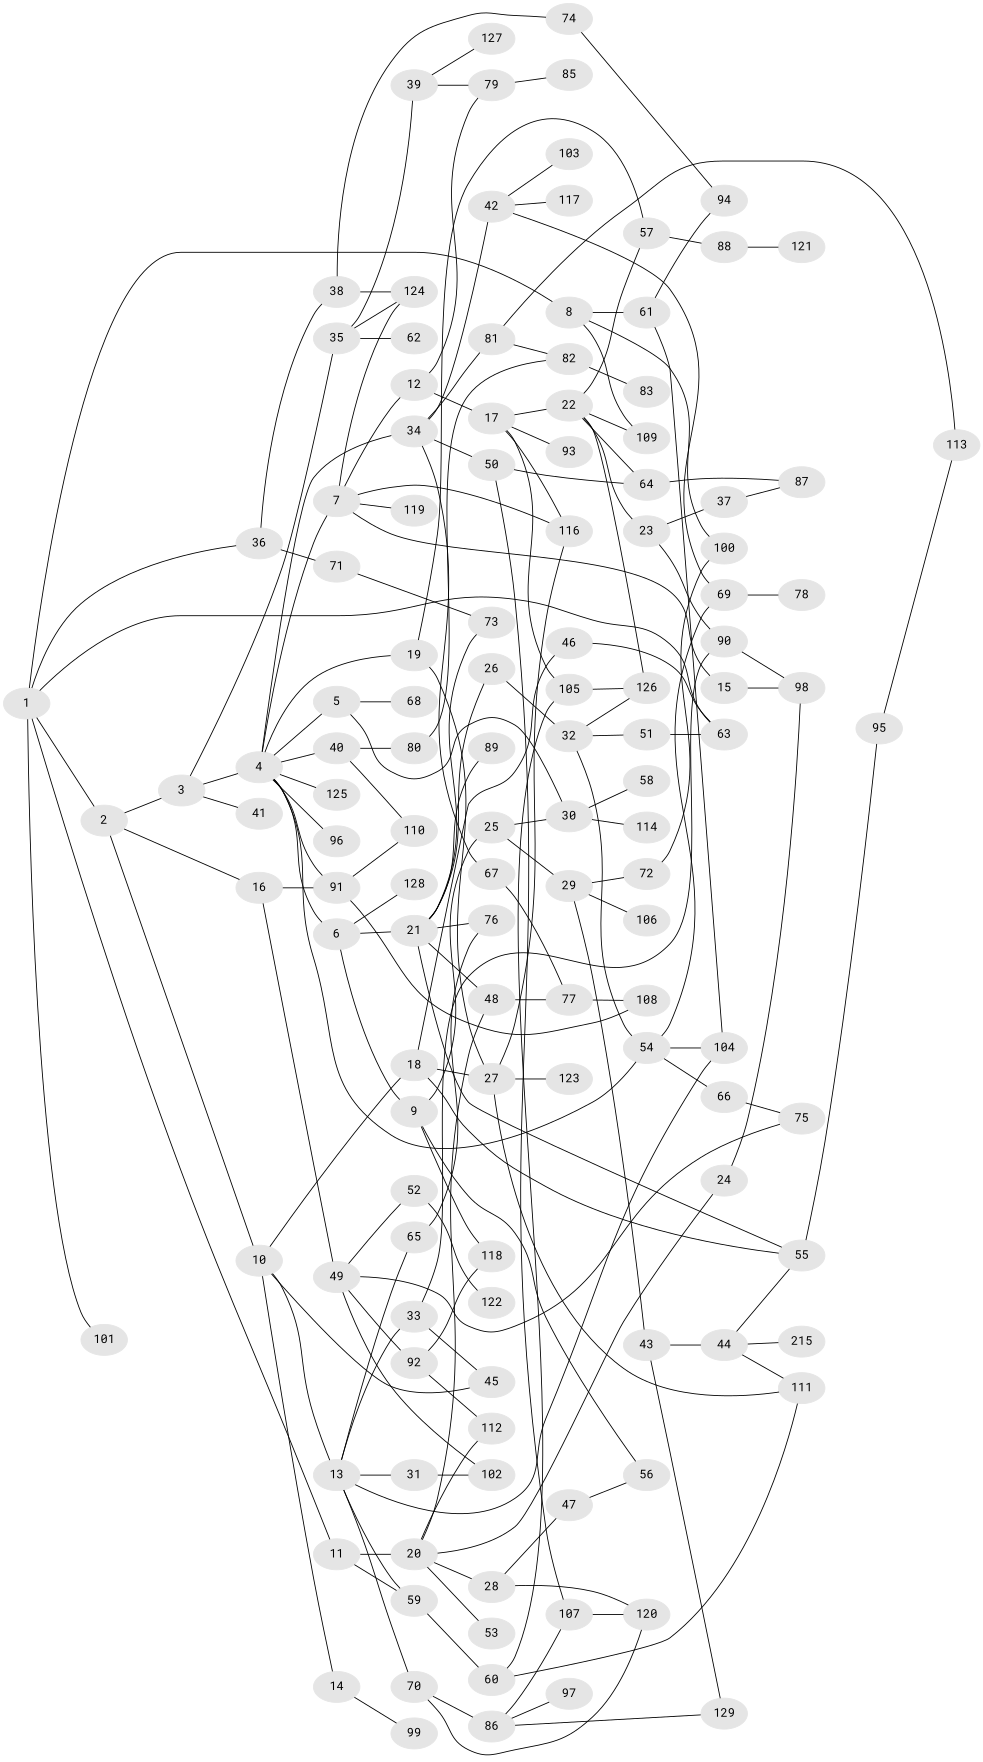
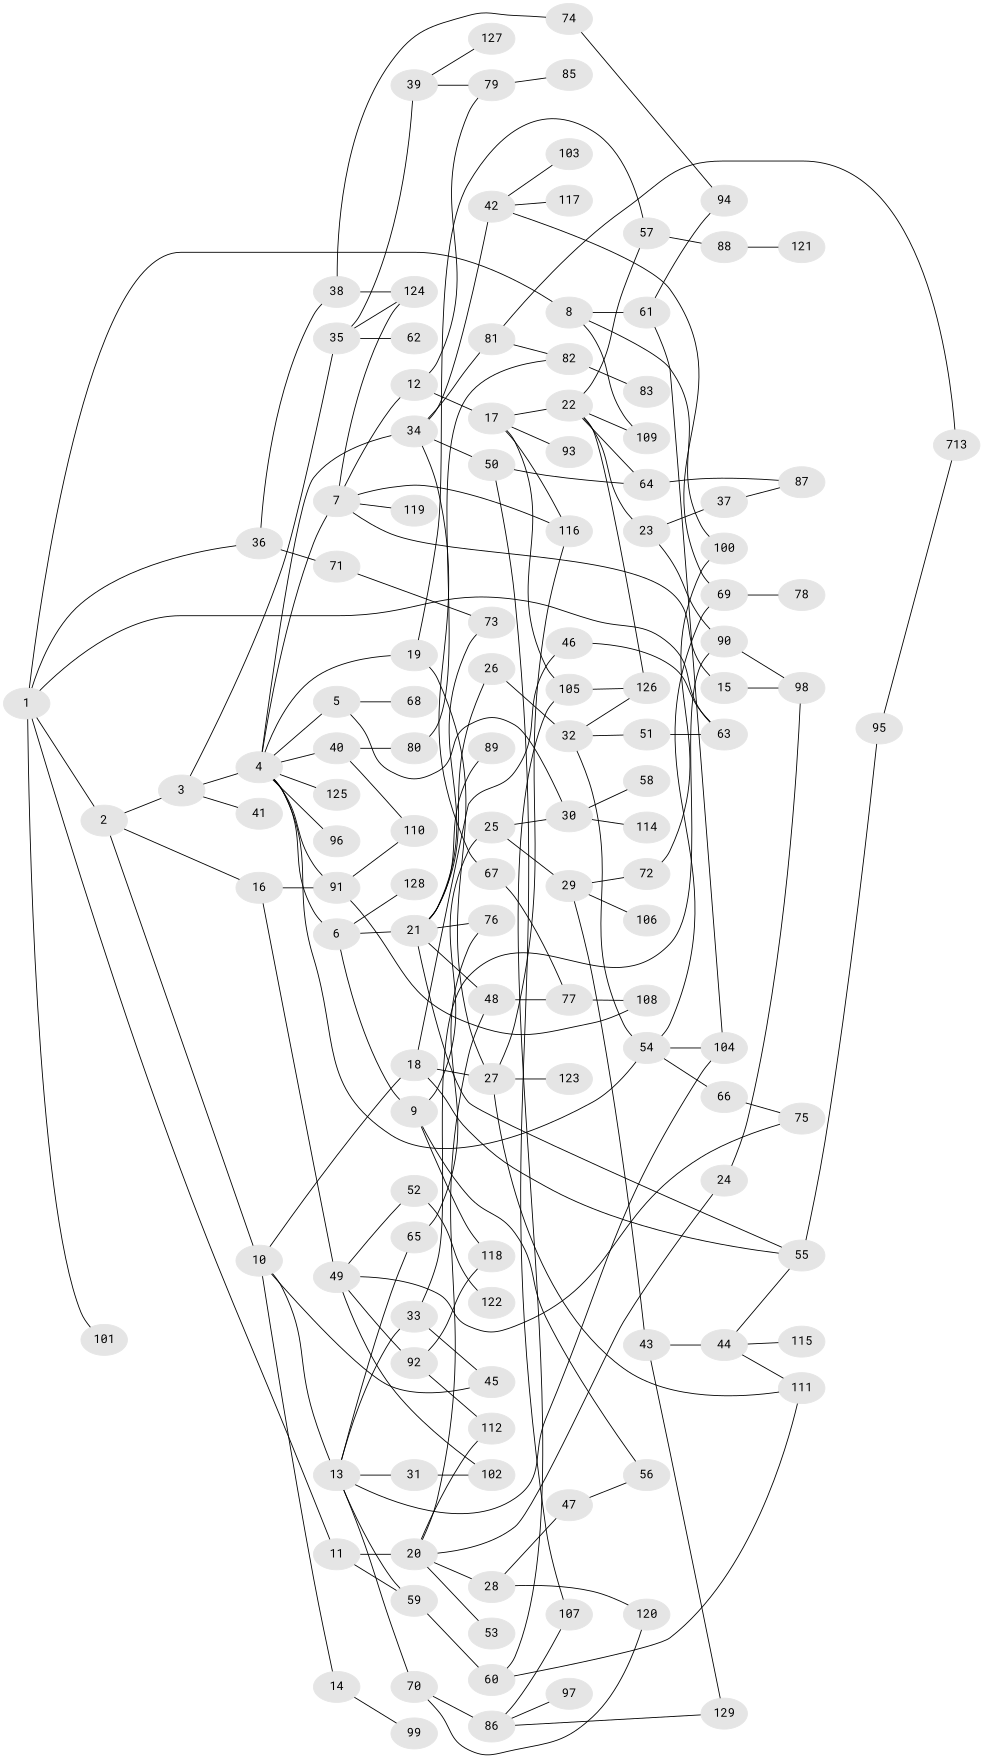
node "113": label "113" -> "713"
node "215": label "215" -> "115"
edge "107" -- "120": removed
